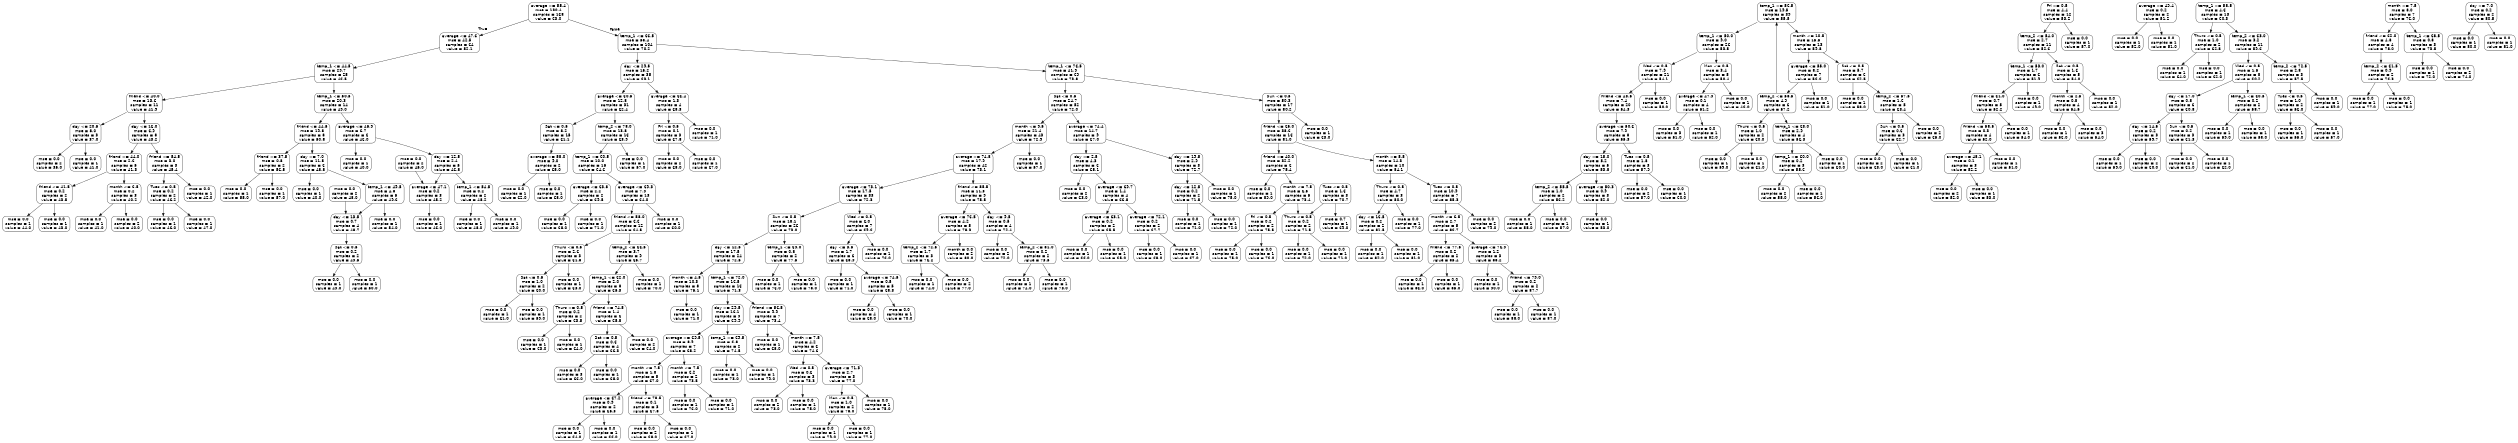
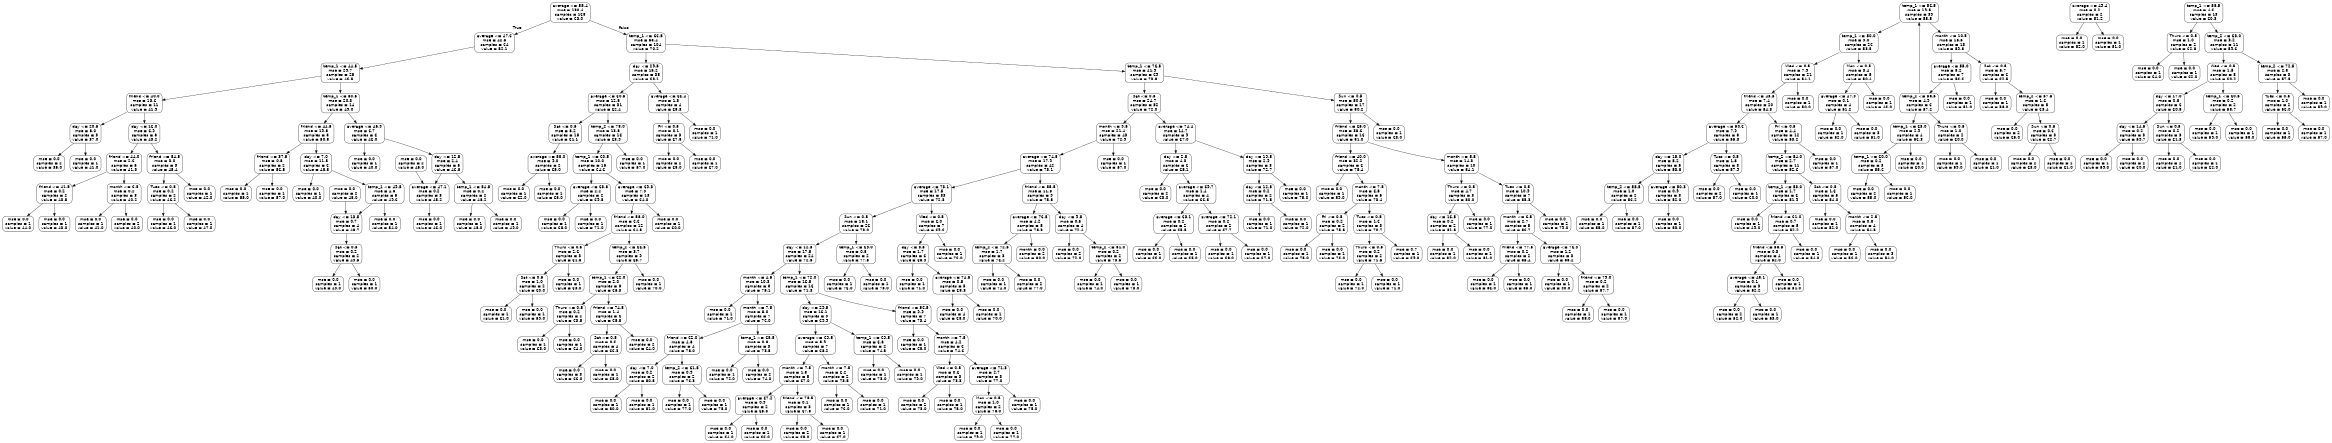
edge "friend <= 43.5 mse = 7.4 samples = 20 value = 54.3" -> "Fri <= 0.5 mse = 4.4 samples = 12 value = 53.2": added
edge "month <= 7.5 mse = 6.5 samples = 5 value = 73.4" -> "Thurs <= 0.5 mse = 0.2 samples = 2 value = 71.5": now "month <= 7.5 mse = 6.5 samples = 5 value = 73.4" -> "Tues <= 0.5 mse = 1.6 samples = 3 value = 70.7"
edge "month <= 4.5 mse = 10.3 samples = 8 value = 75.1" -> "month <= 7.5 mse = 8.0 samples = 7 value = 76.0": added
edge "friend <= 62.0 mse = 4.8 samples = 4 value = 78.0" -> "day <= 7.0 mse = 0.2 samples = 2 value = 80.5": added
